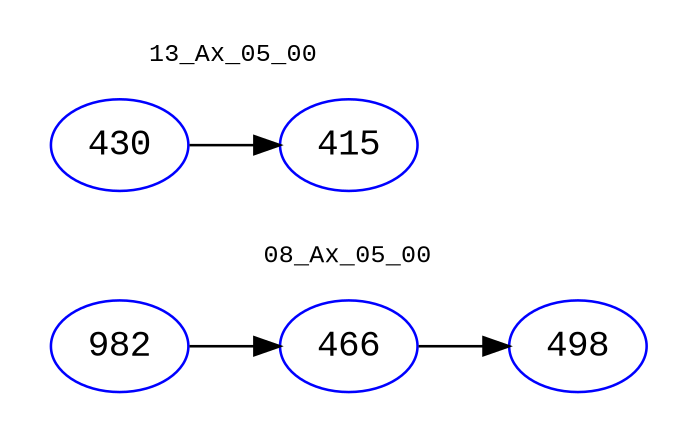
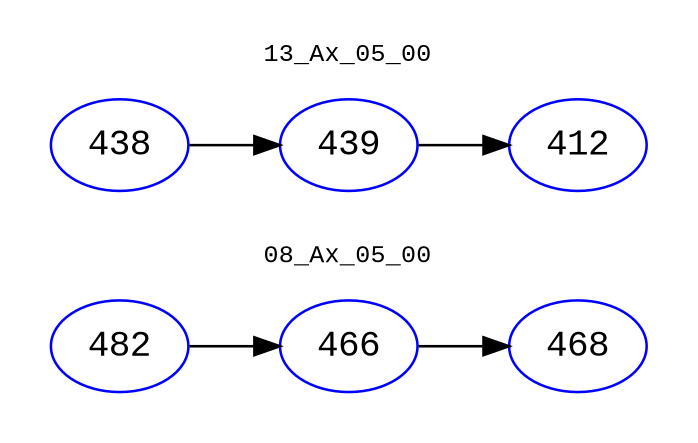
node "430": label "430" -> "439"
node "438": added
node "415": label "415" -> "412"
node "982": label "982" -> "482"
node "498": label "498" -> "468"
